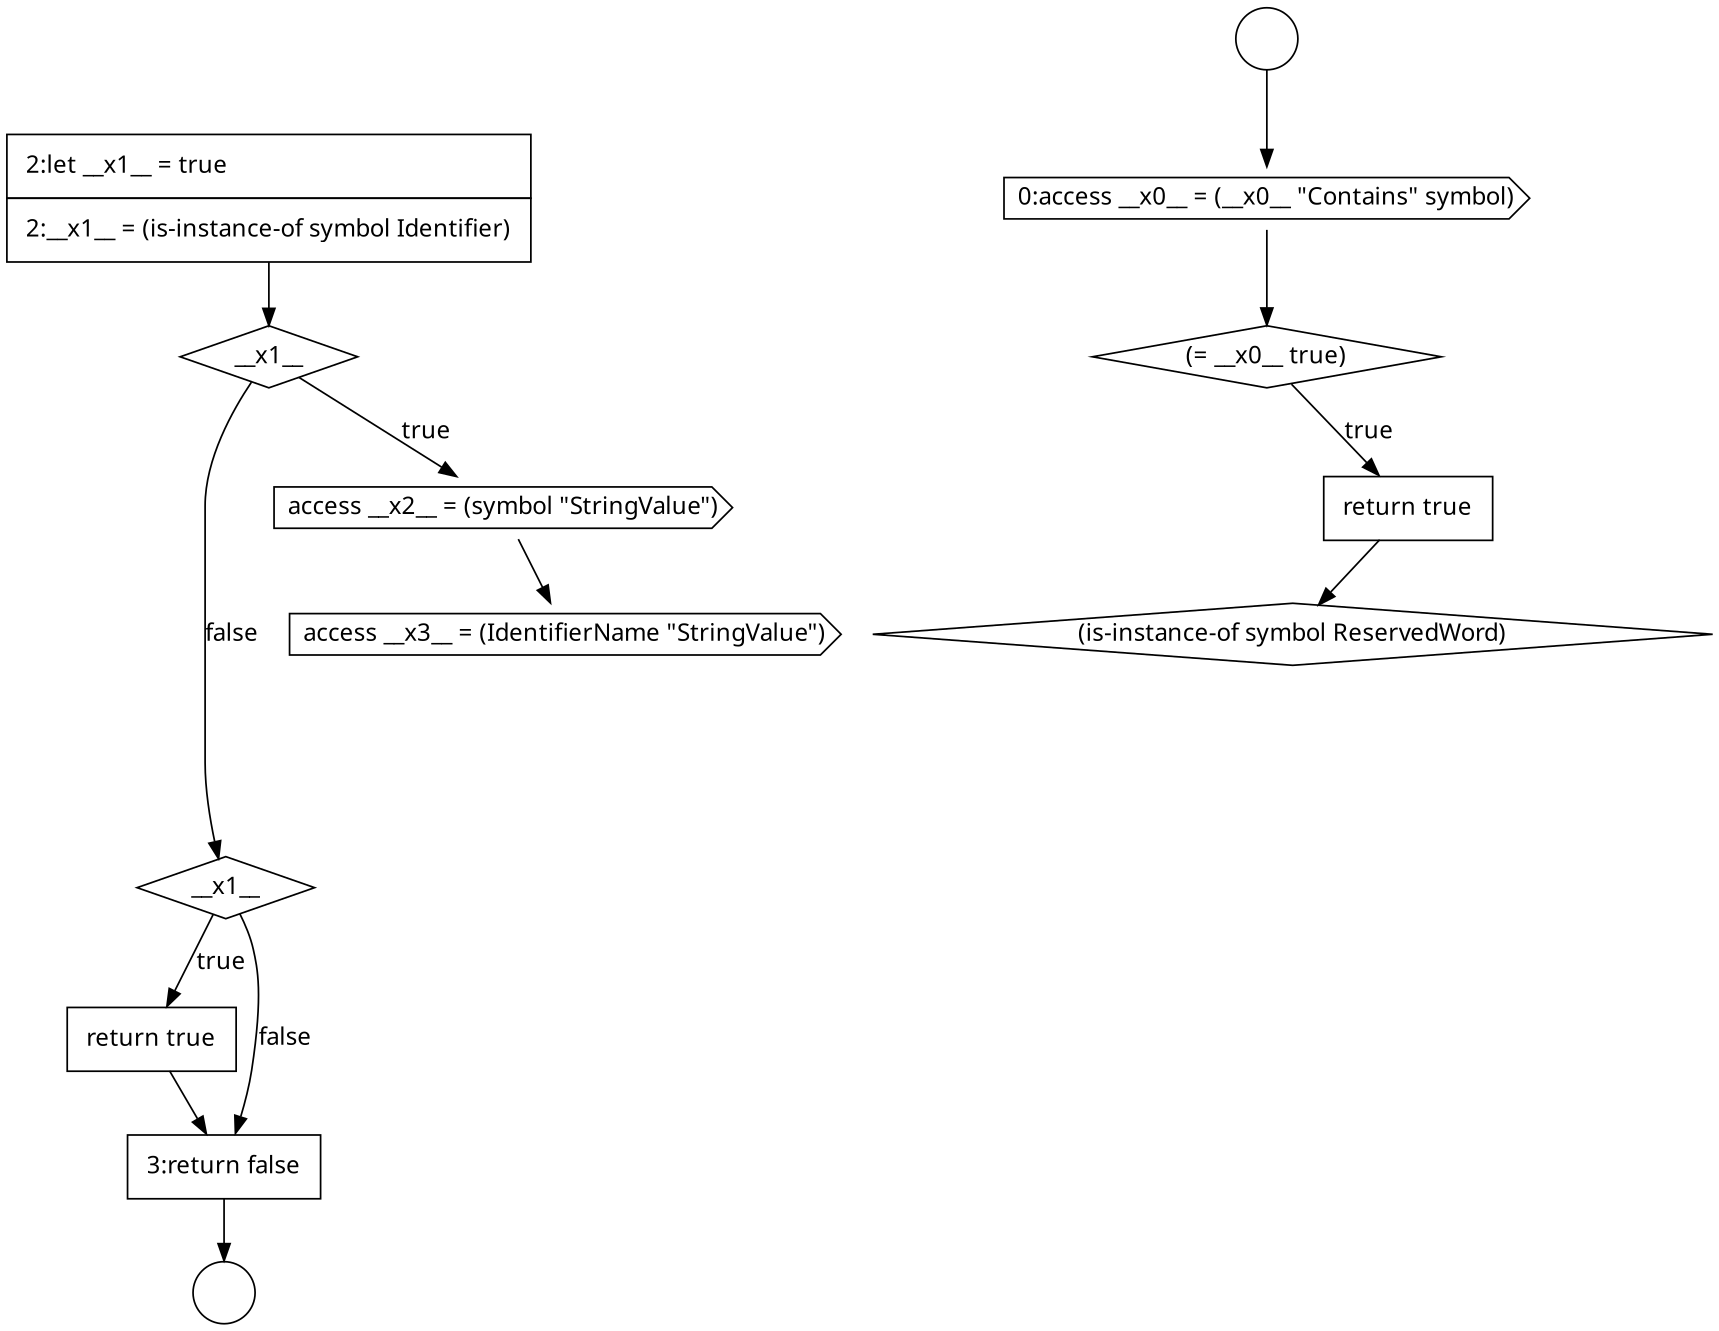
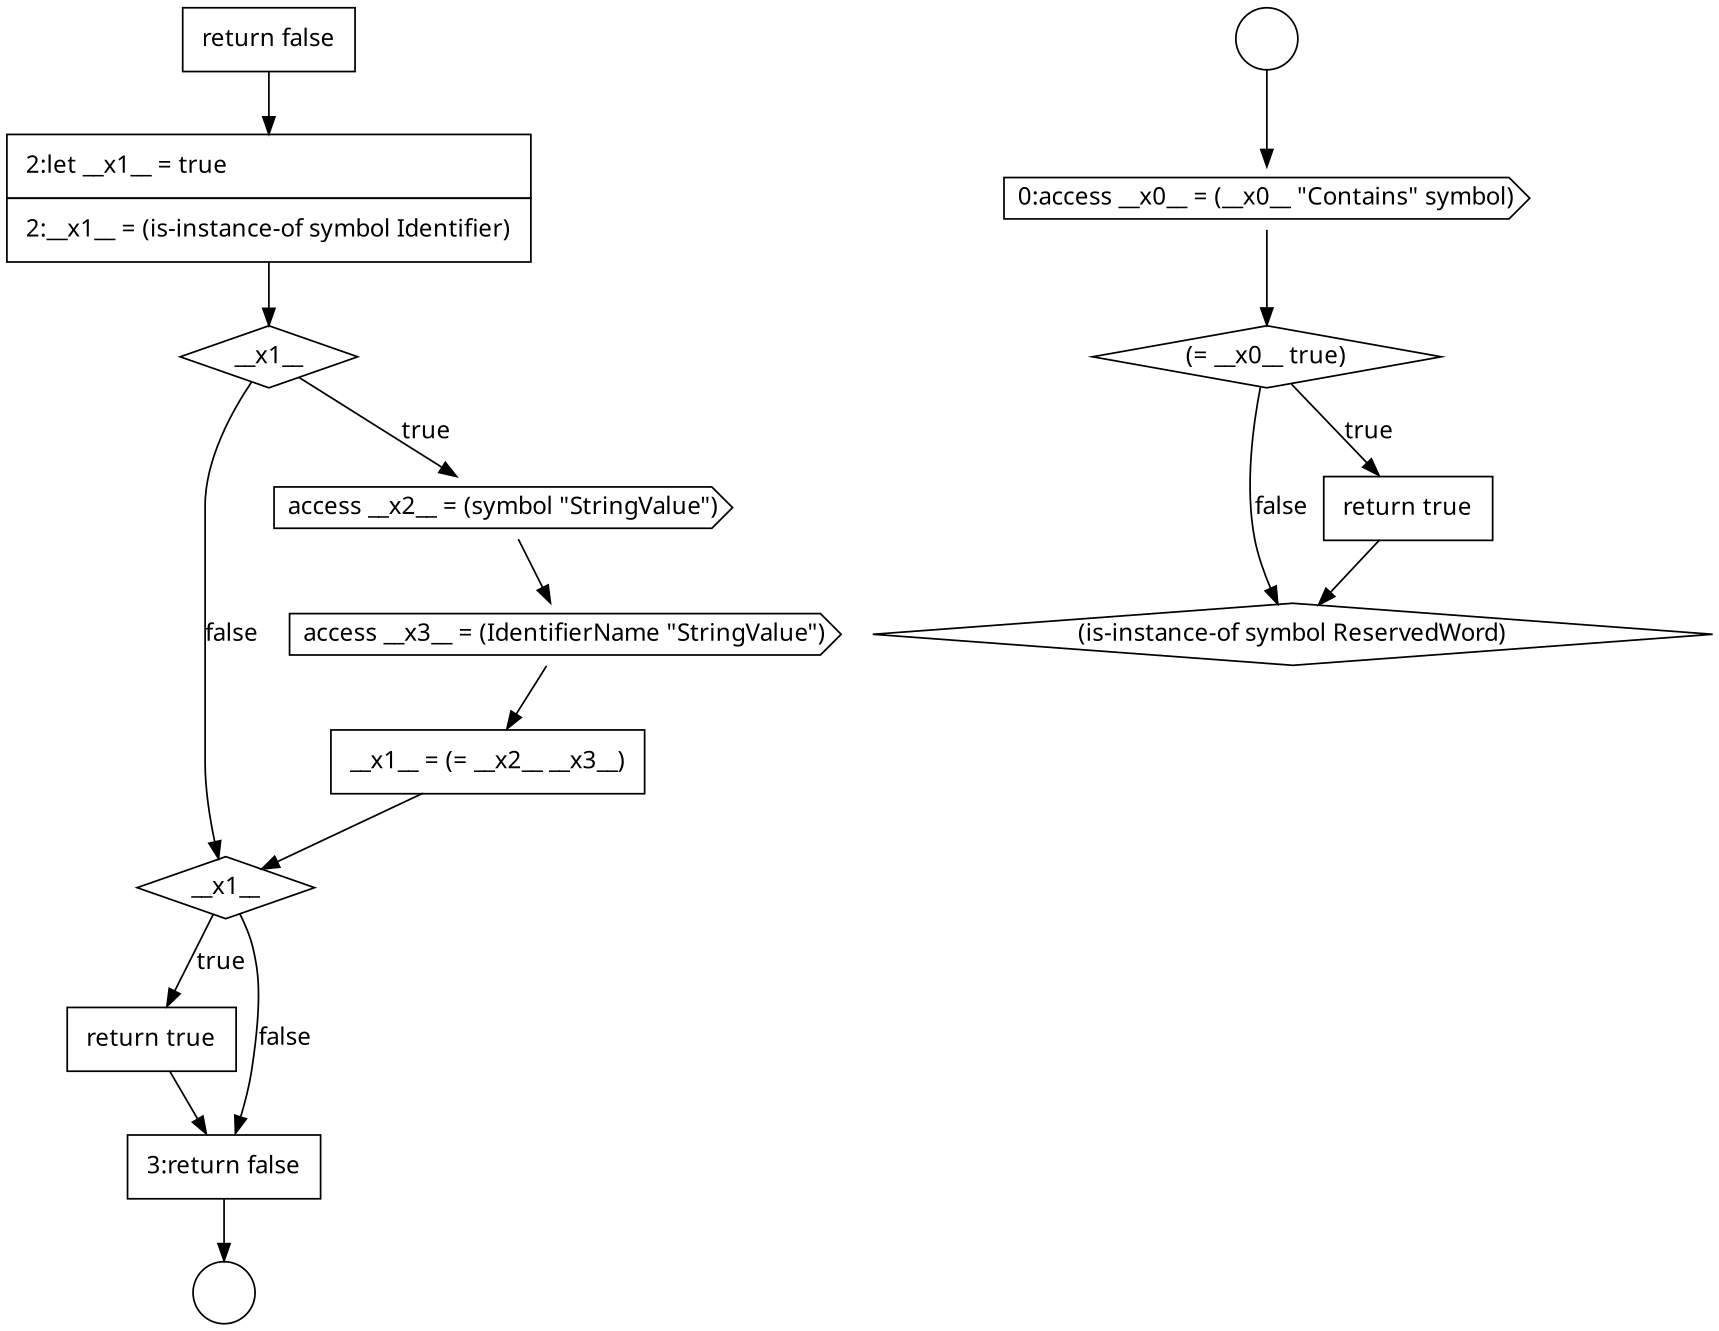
node "return false": added
edge "(= __x0__ true)" -> "(is-instance-of symbol ReservedWord)": added, label "false"
node "__x1__ = (= __x2__ __x3__)": added
